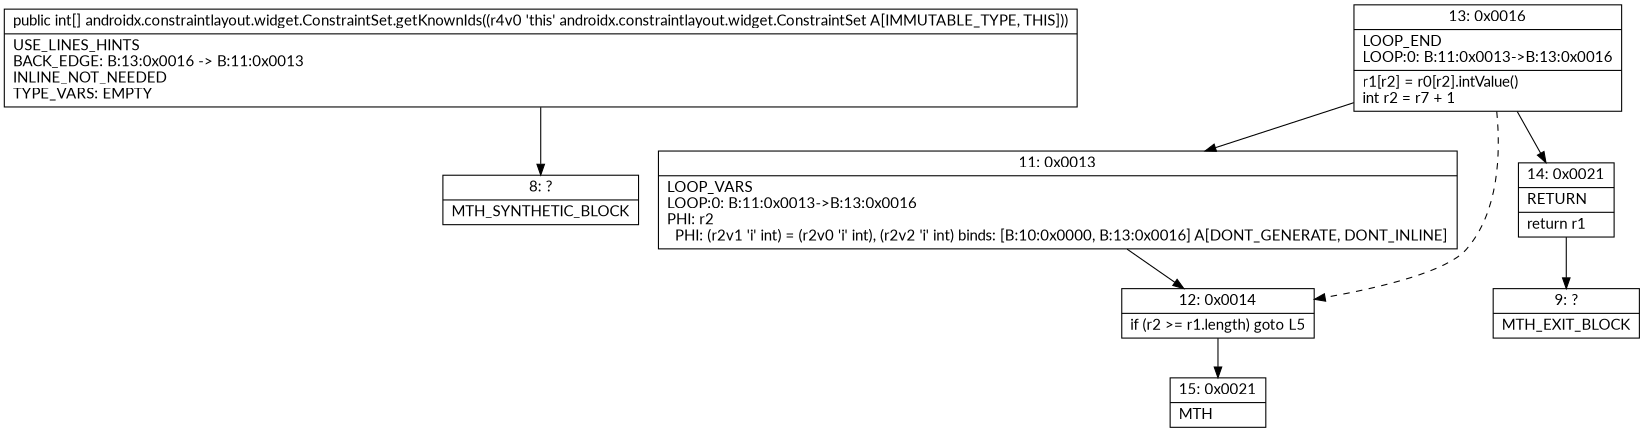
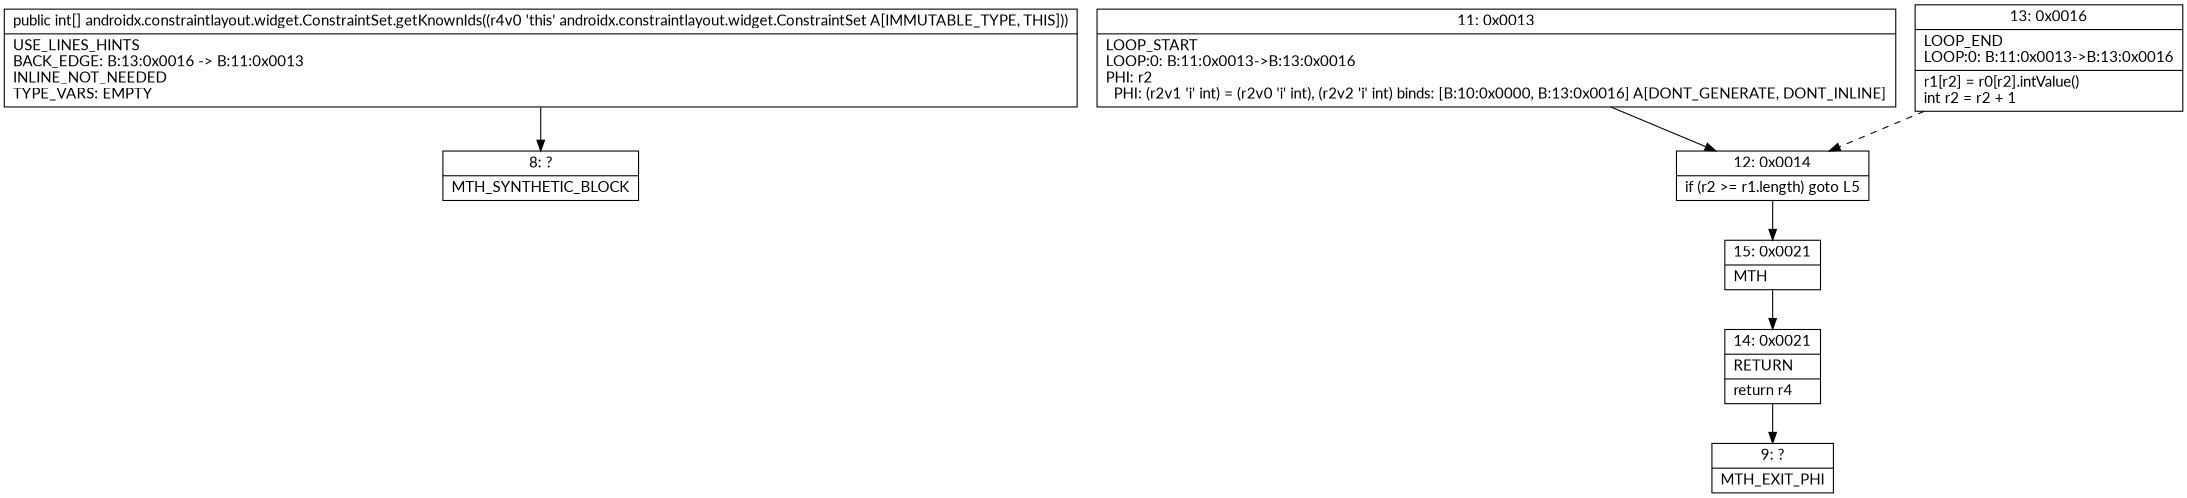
node "13: 0x0016": text "int r2 = r7 + 1" -> "int r2 = r2 + 1"
edge "13: 0x0016" -> "11: 0x0013": removed
edge "13: 0x0016" -> "14: 0x0021": now "15: 0x0021" -> "14: 0x0021"
node "11: 0x0013": text "LOOP_VARS" -> "LOOP_START"
node "14: 0x0021": text "return r1" -> "return r4"
node "9: ?": text "MTH_EXIT_BLOCK" -> "MTH_EXIT_PHI"
